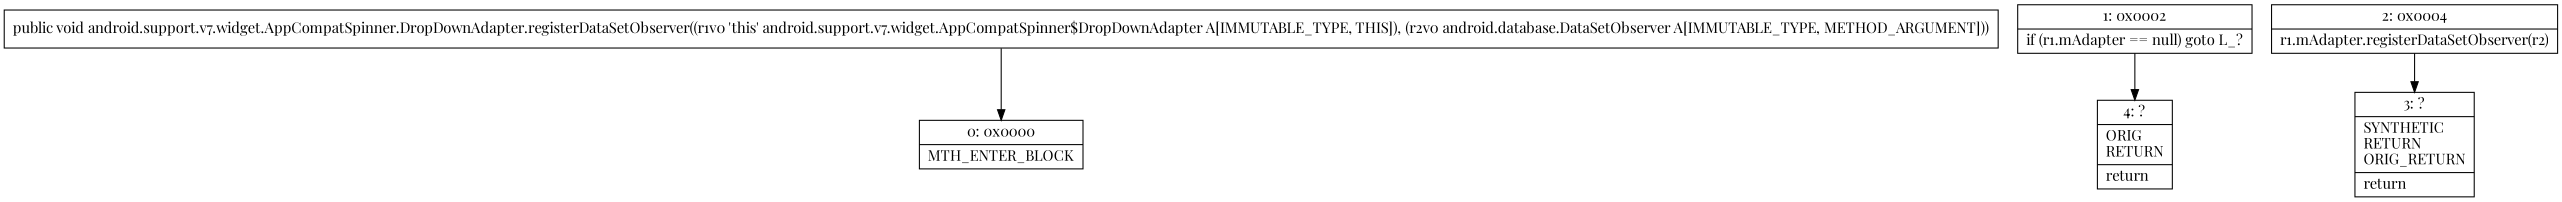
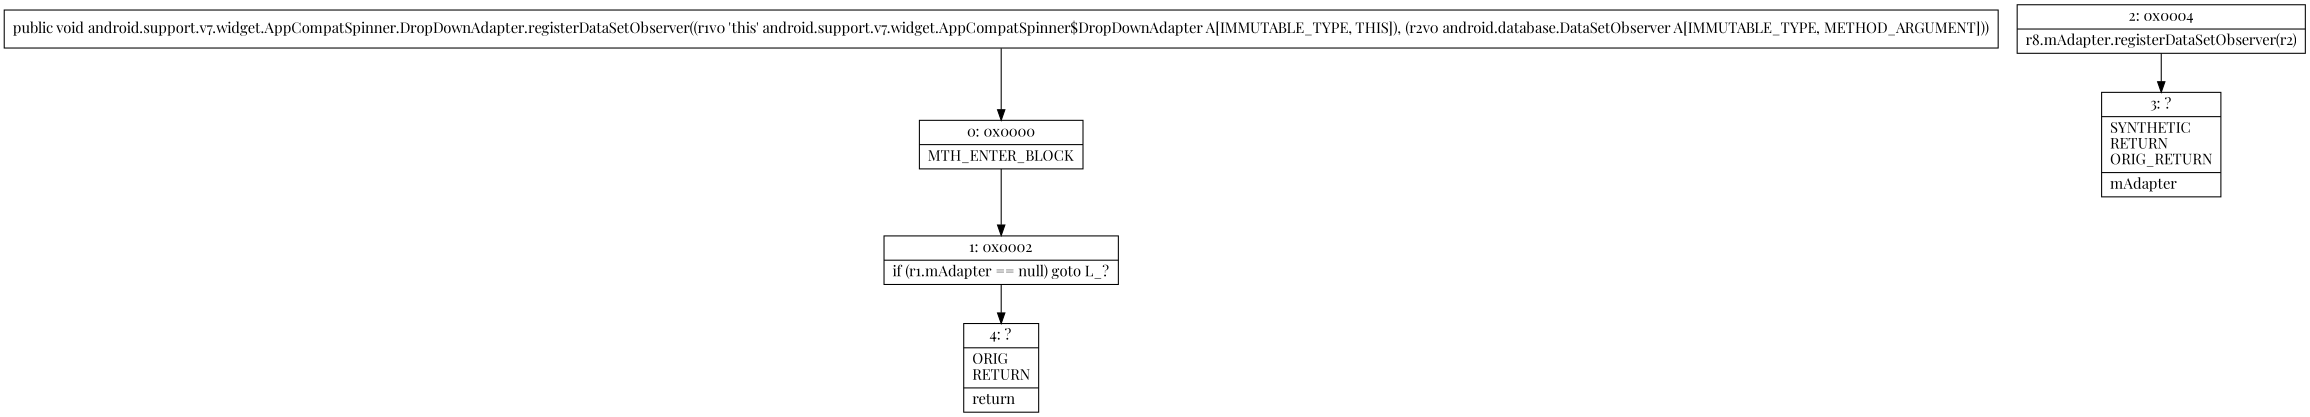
node "2: 0x0004": text "r1.mAdapter.registerDataSetObserver(r2)" -> "r8.mAdapter.registerDataSetObserver(r2)"
node "3: ?": text "return" -> "mAdapter"
edge "0: 0x0000" -> "1: 0x0002": added
